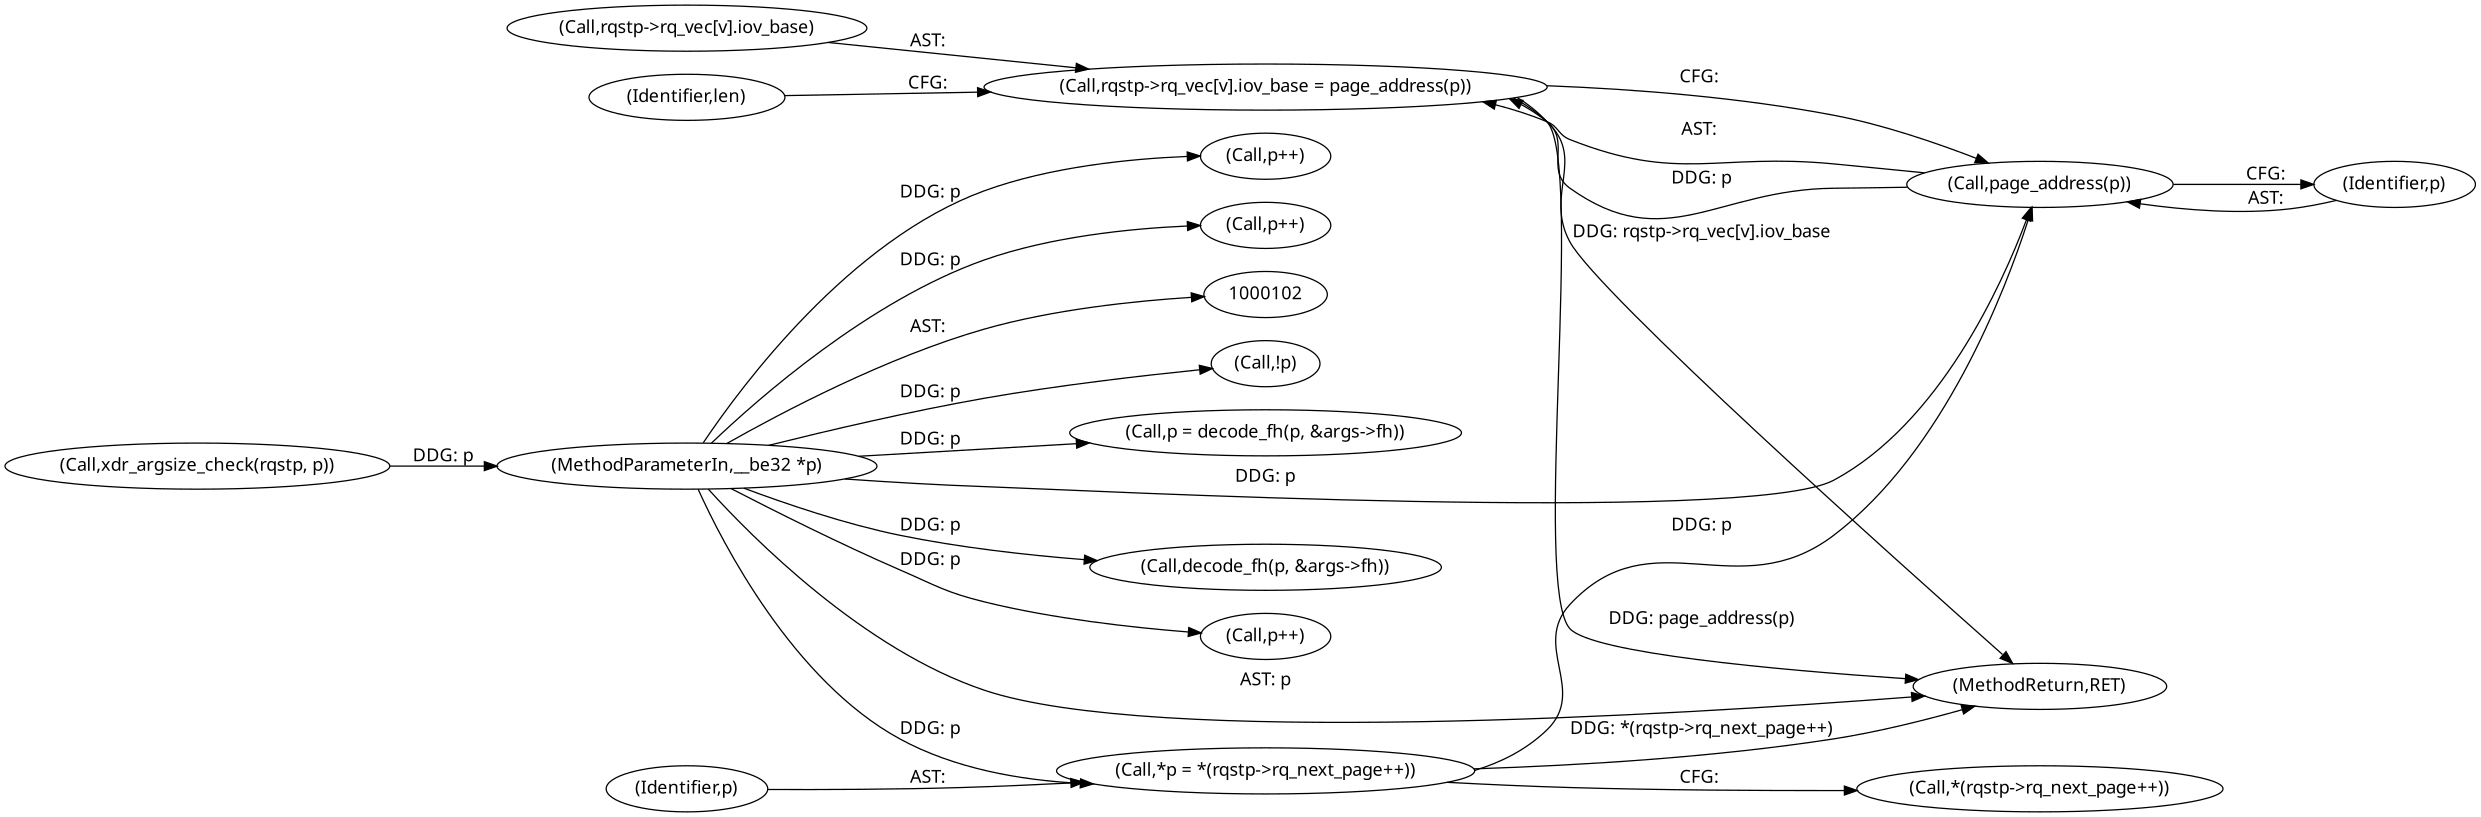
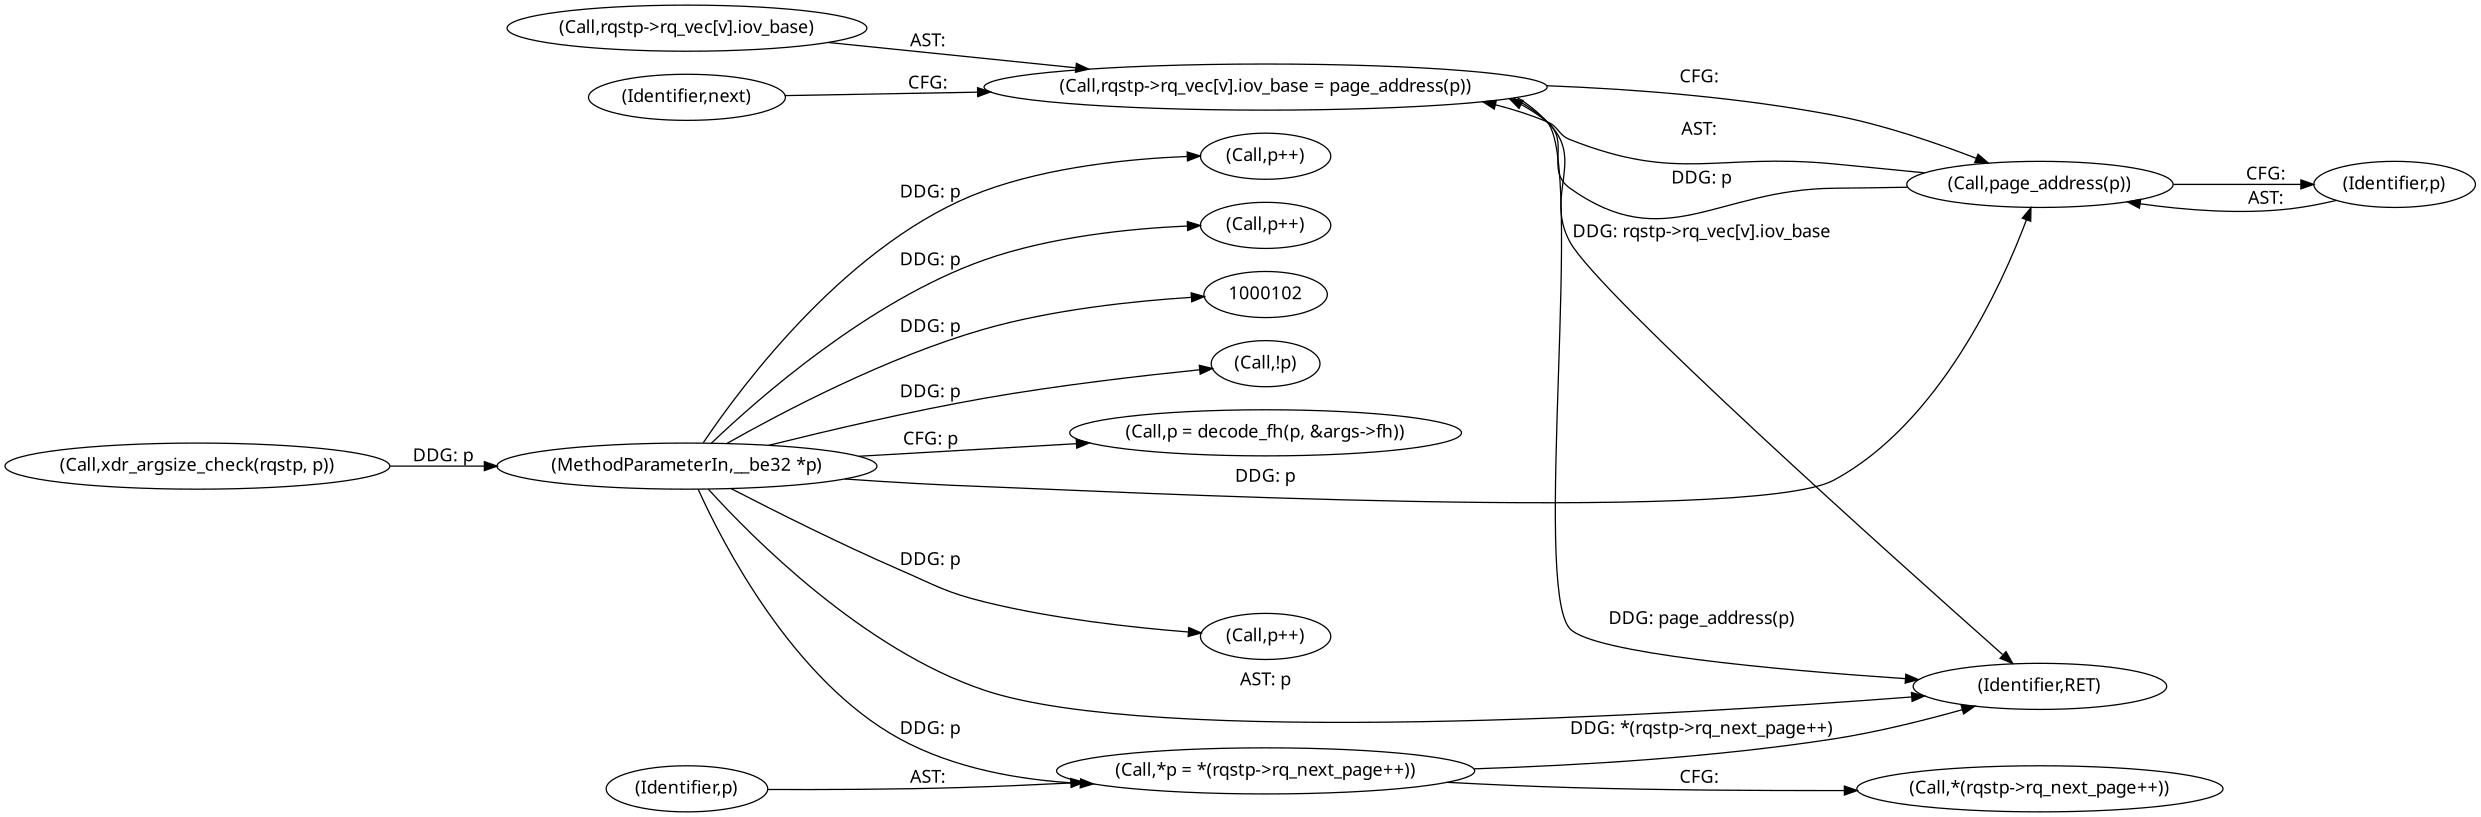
node "(Identifier,len)": label "(Identifier,len)" -> "(Identifier,next)"
edge "(MethodParameterIn,__be32 *p)" -> "1000102": label "AST: " -> "DDG: p"
edge "(MethodParameterIn,__be32 *p)" -> "(Call,p = decode_fh(p, &args->fh))": label "DDG: p" -> "CFG: p"
edge "(Call,*p = *(rqstp->rq_next_page++))" -> "(Call,page_address(p))": removed, label "DDG: p"
node "(Call,decode_fh(p, &args->fh))": removed
node "(MethodReturn,RET)": label "(MethodReturn,RET)" -> "(Identifier,RET)"
